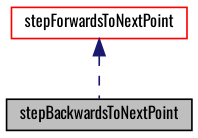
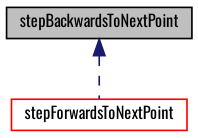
edge "stepBackwardsToNextPoint" -> "stepForwardsToNextPoint": reversed
